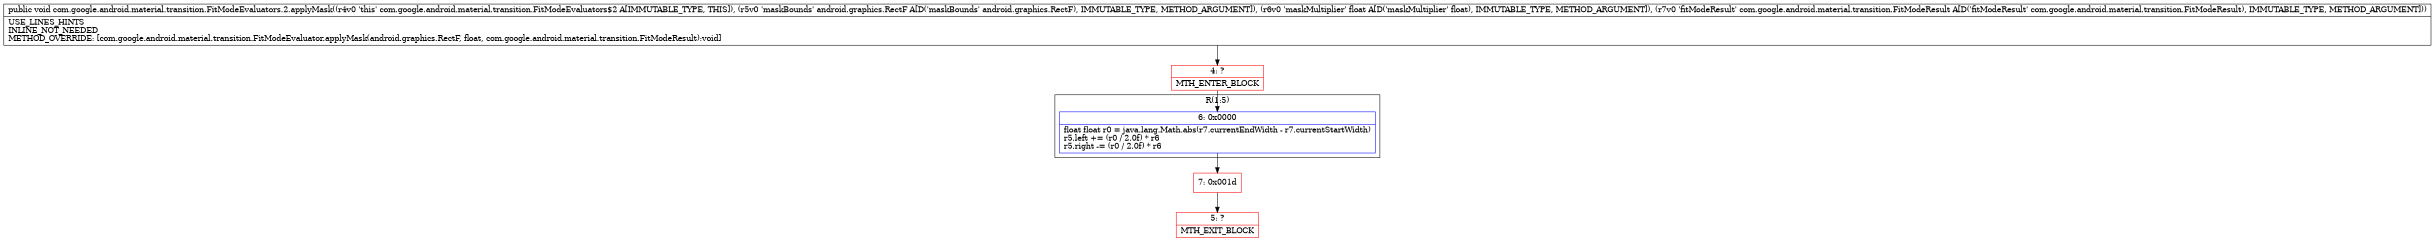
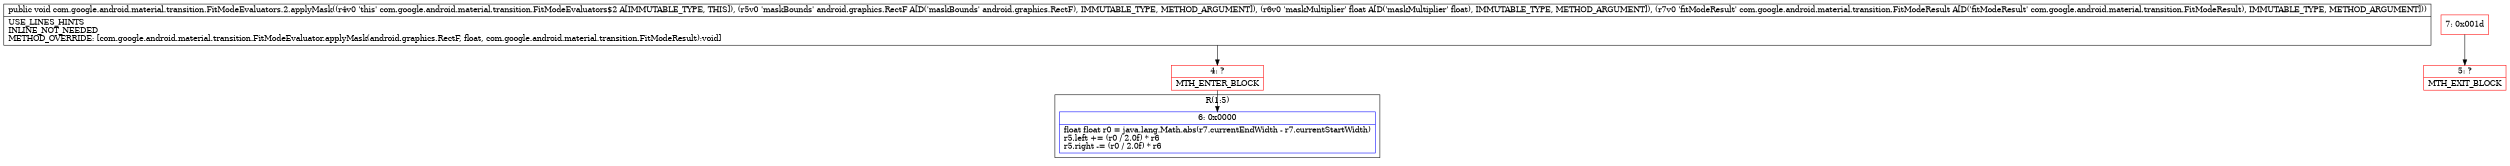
edge "6: 0x0000" -> "7: 0x001d": removed
